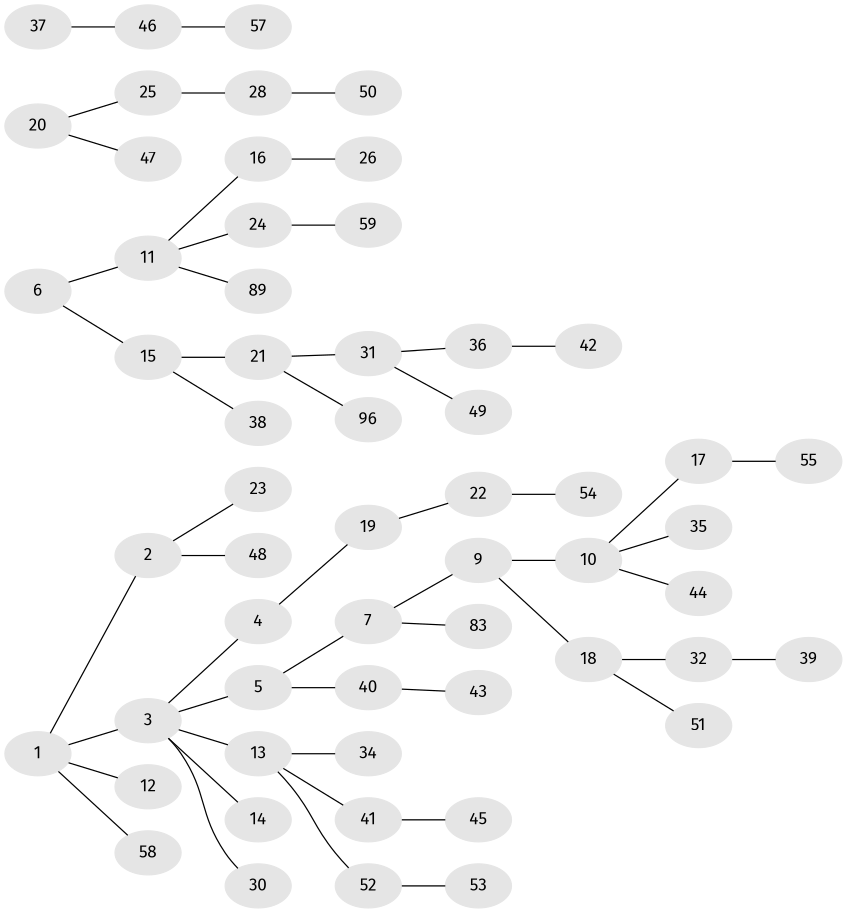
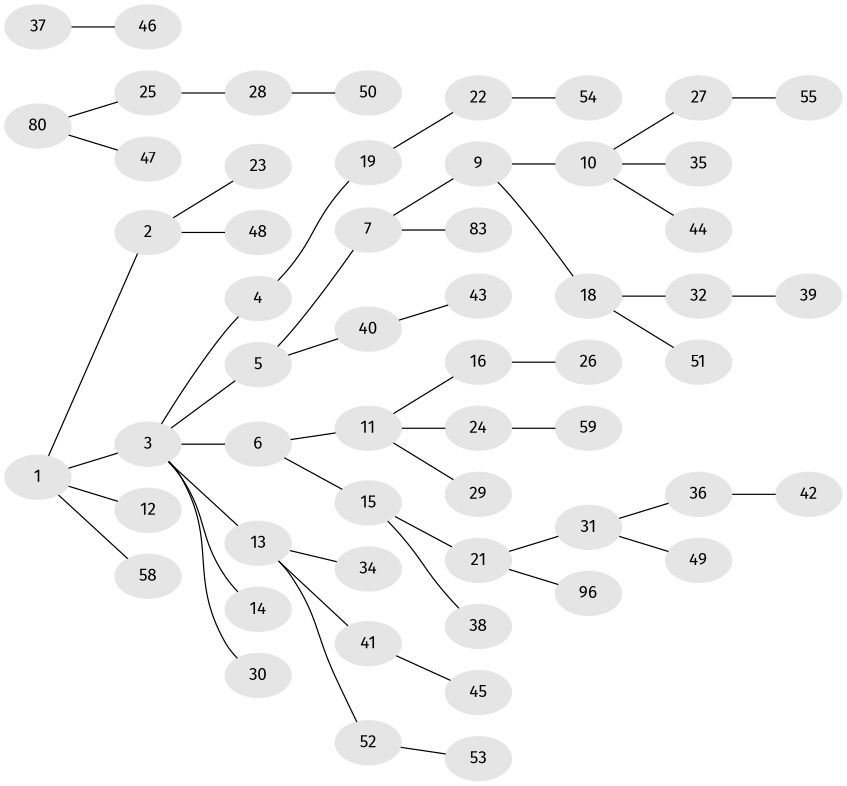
node "57": removed
node "20": label "20" -> "80"
node "89": label "89" -> "29"
edge "3" -- "6": added
node "17": label "17" -> "27"
